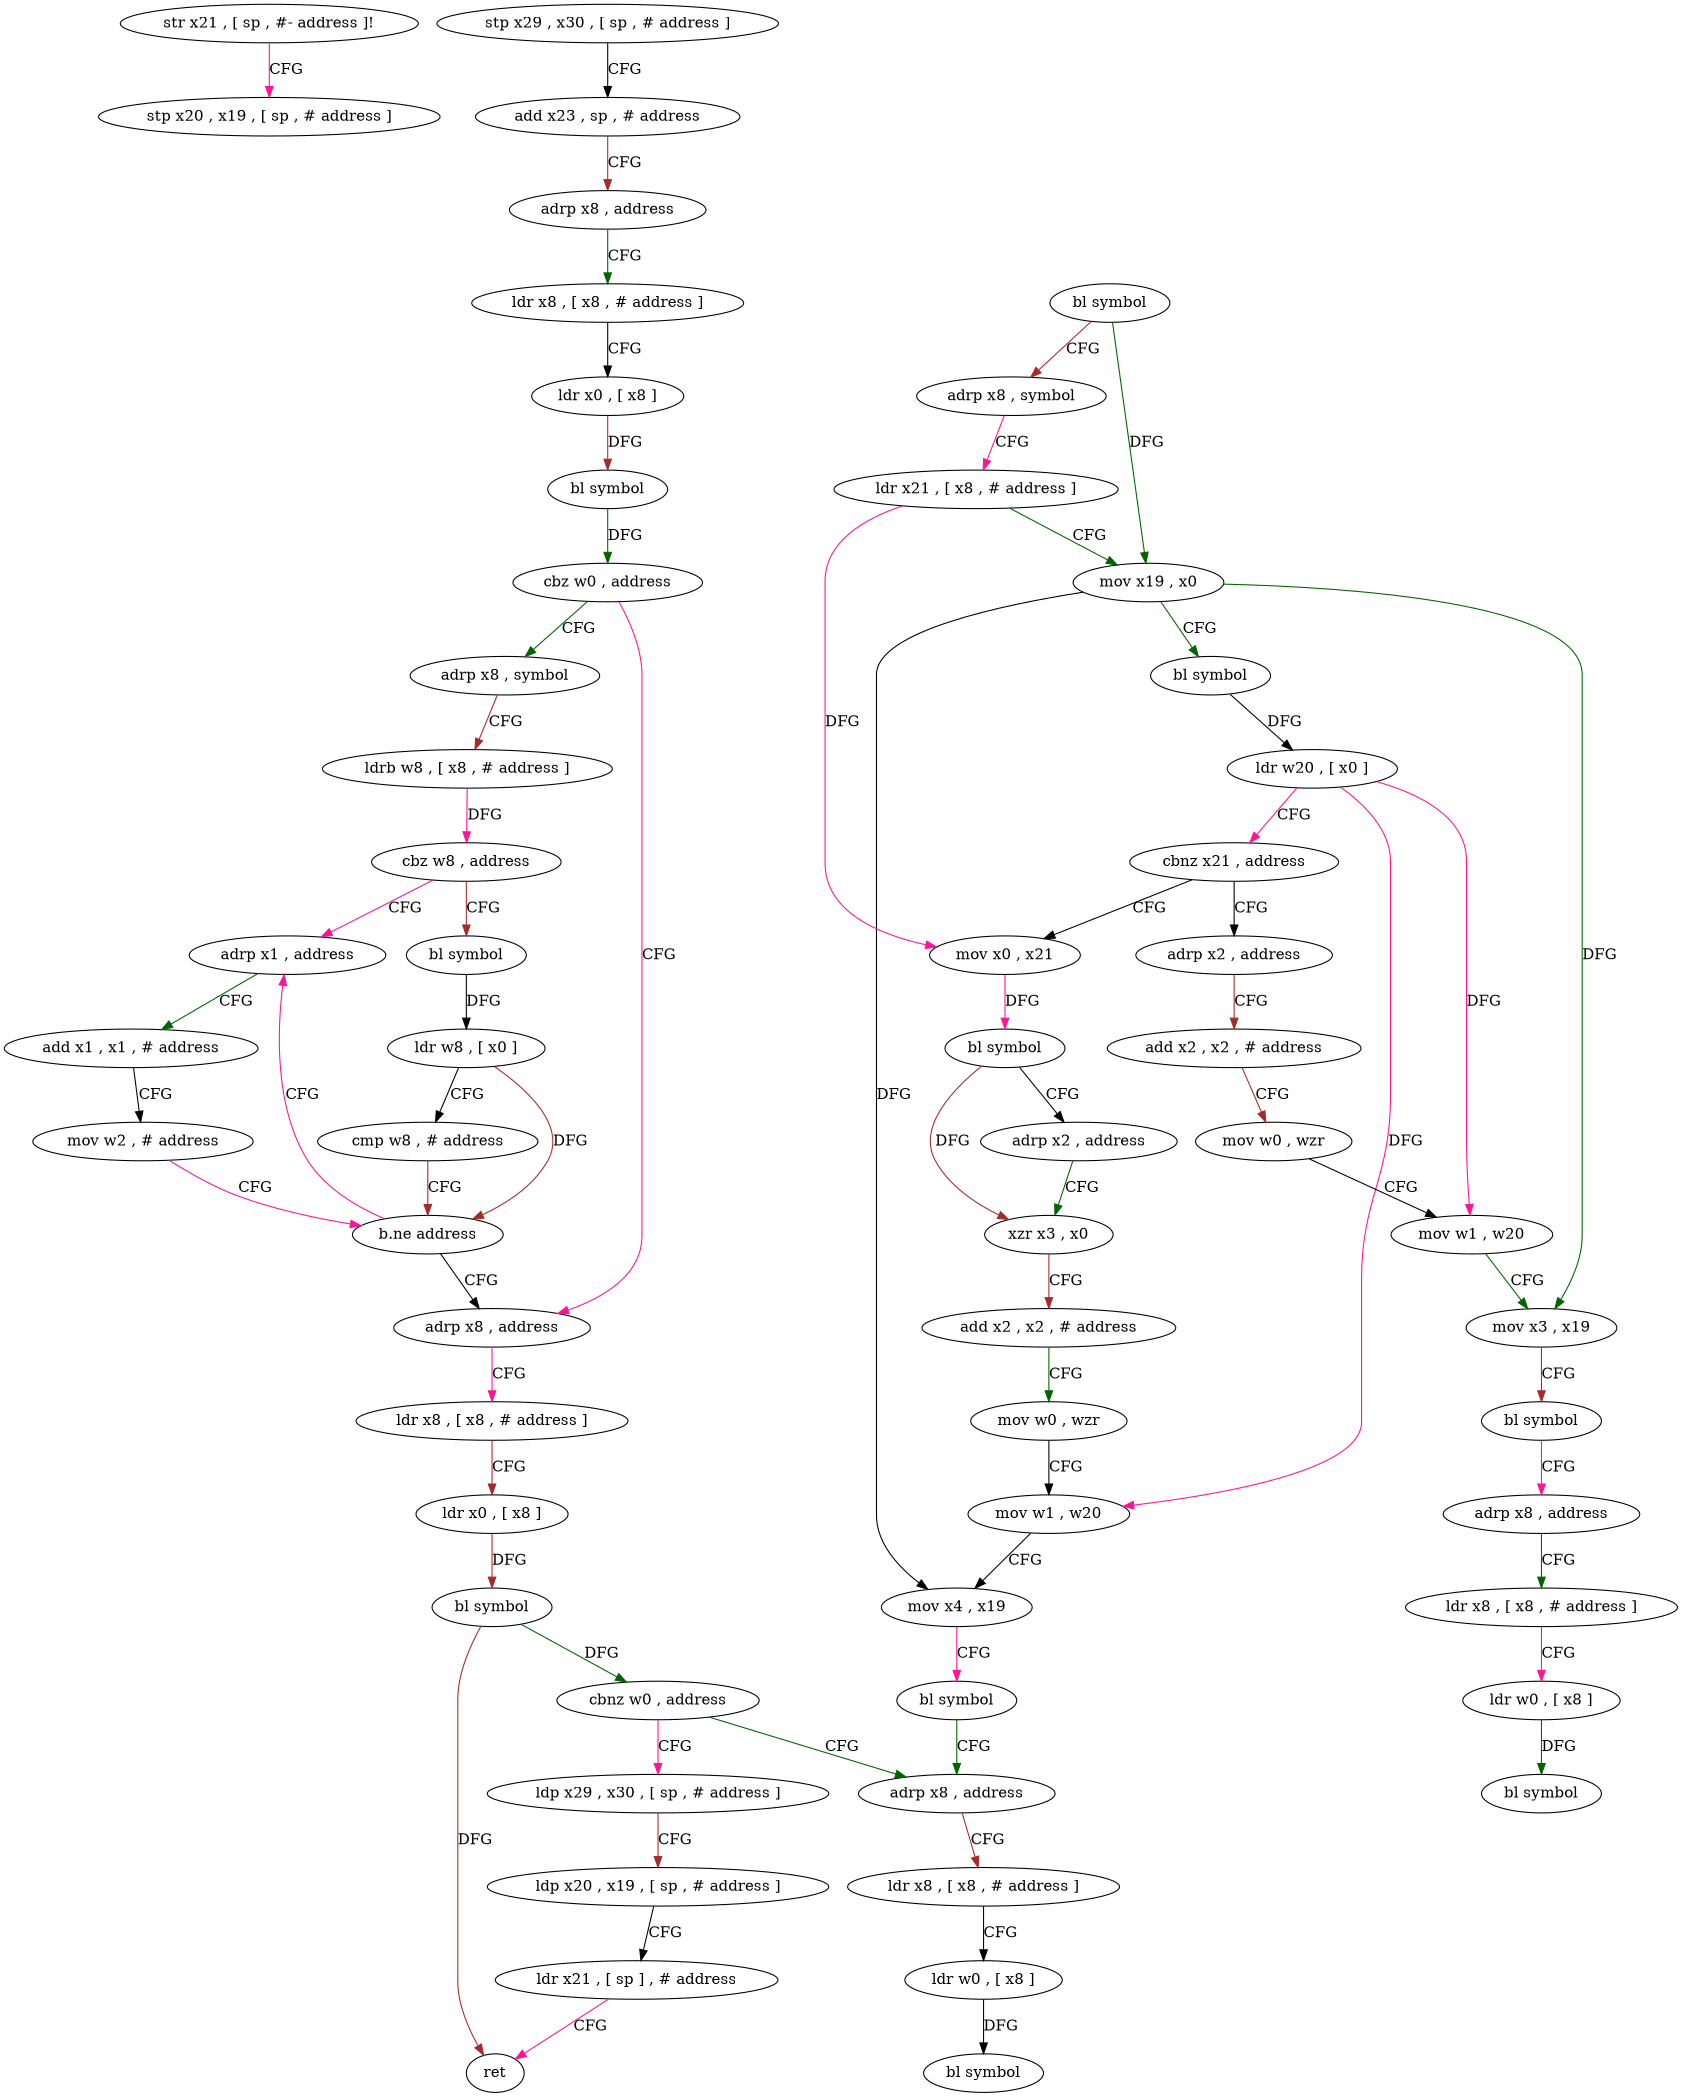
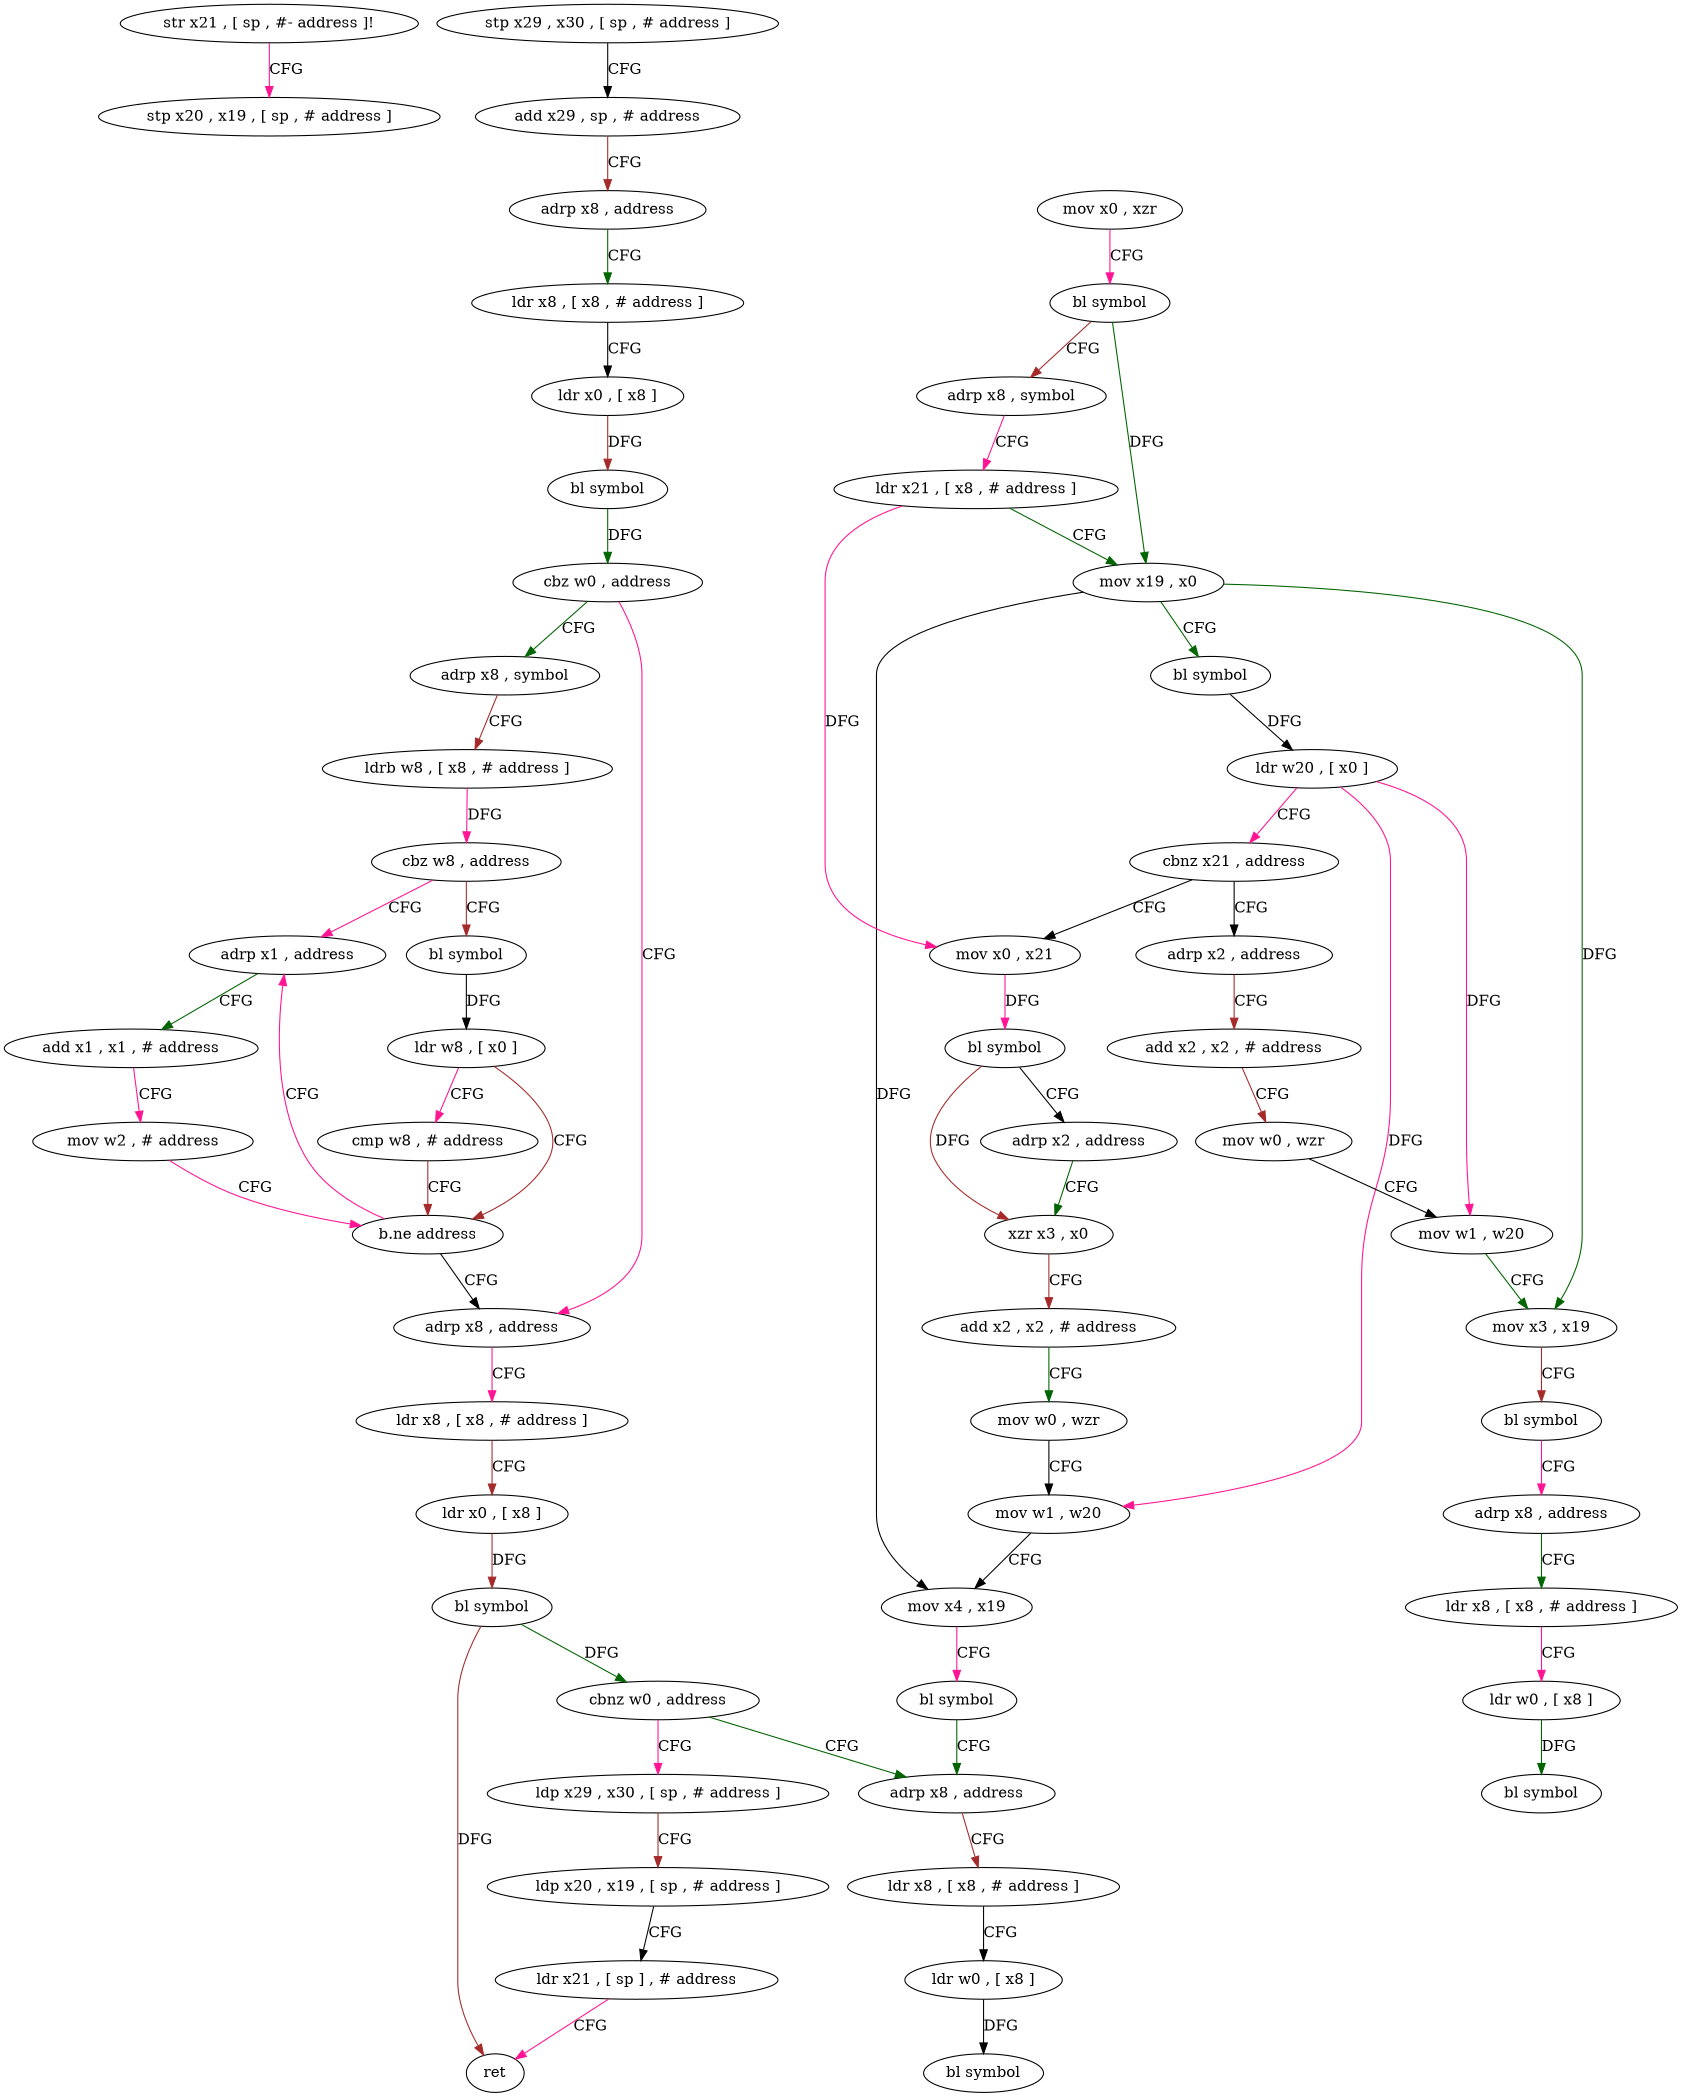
node "add x23 , sp , # address": label "add x23 , sp , # address" -> "add x29 , sp , # address"
node "mov x0 , xzr": added
edge "add x1 , x1 , # address" -> "mov w2 , # address": color black -> deeppink
edge "ldr w8 , [ x0 ]" -> "cmp w8 , # address": color black -> deeppink
edge "ldr w8 , [ x0 ]" -> "b.ne address": label "DFG" -> "CFG"
